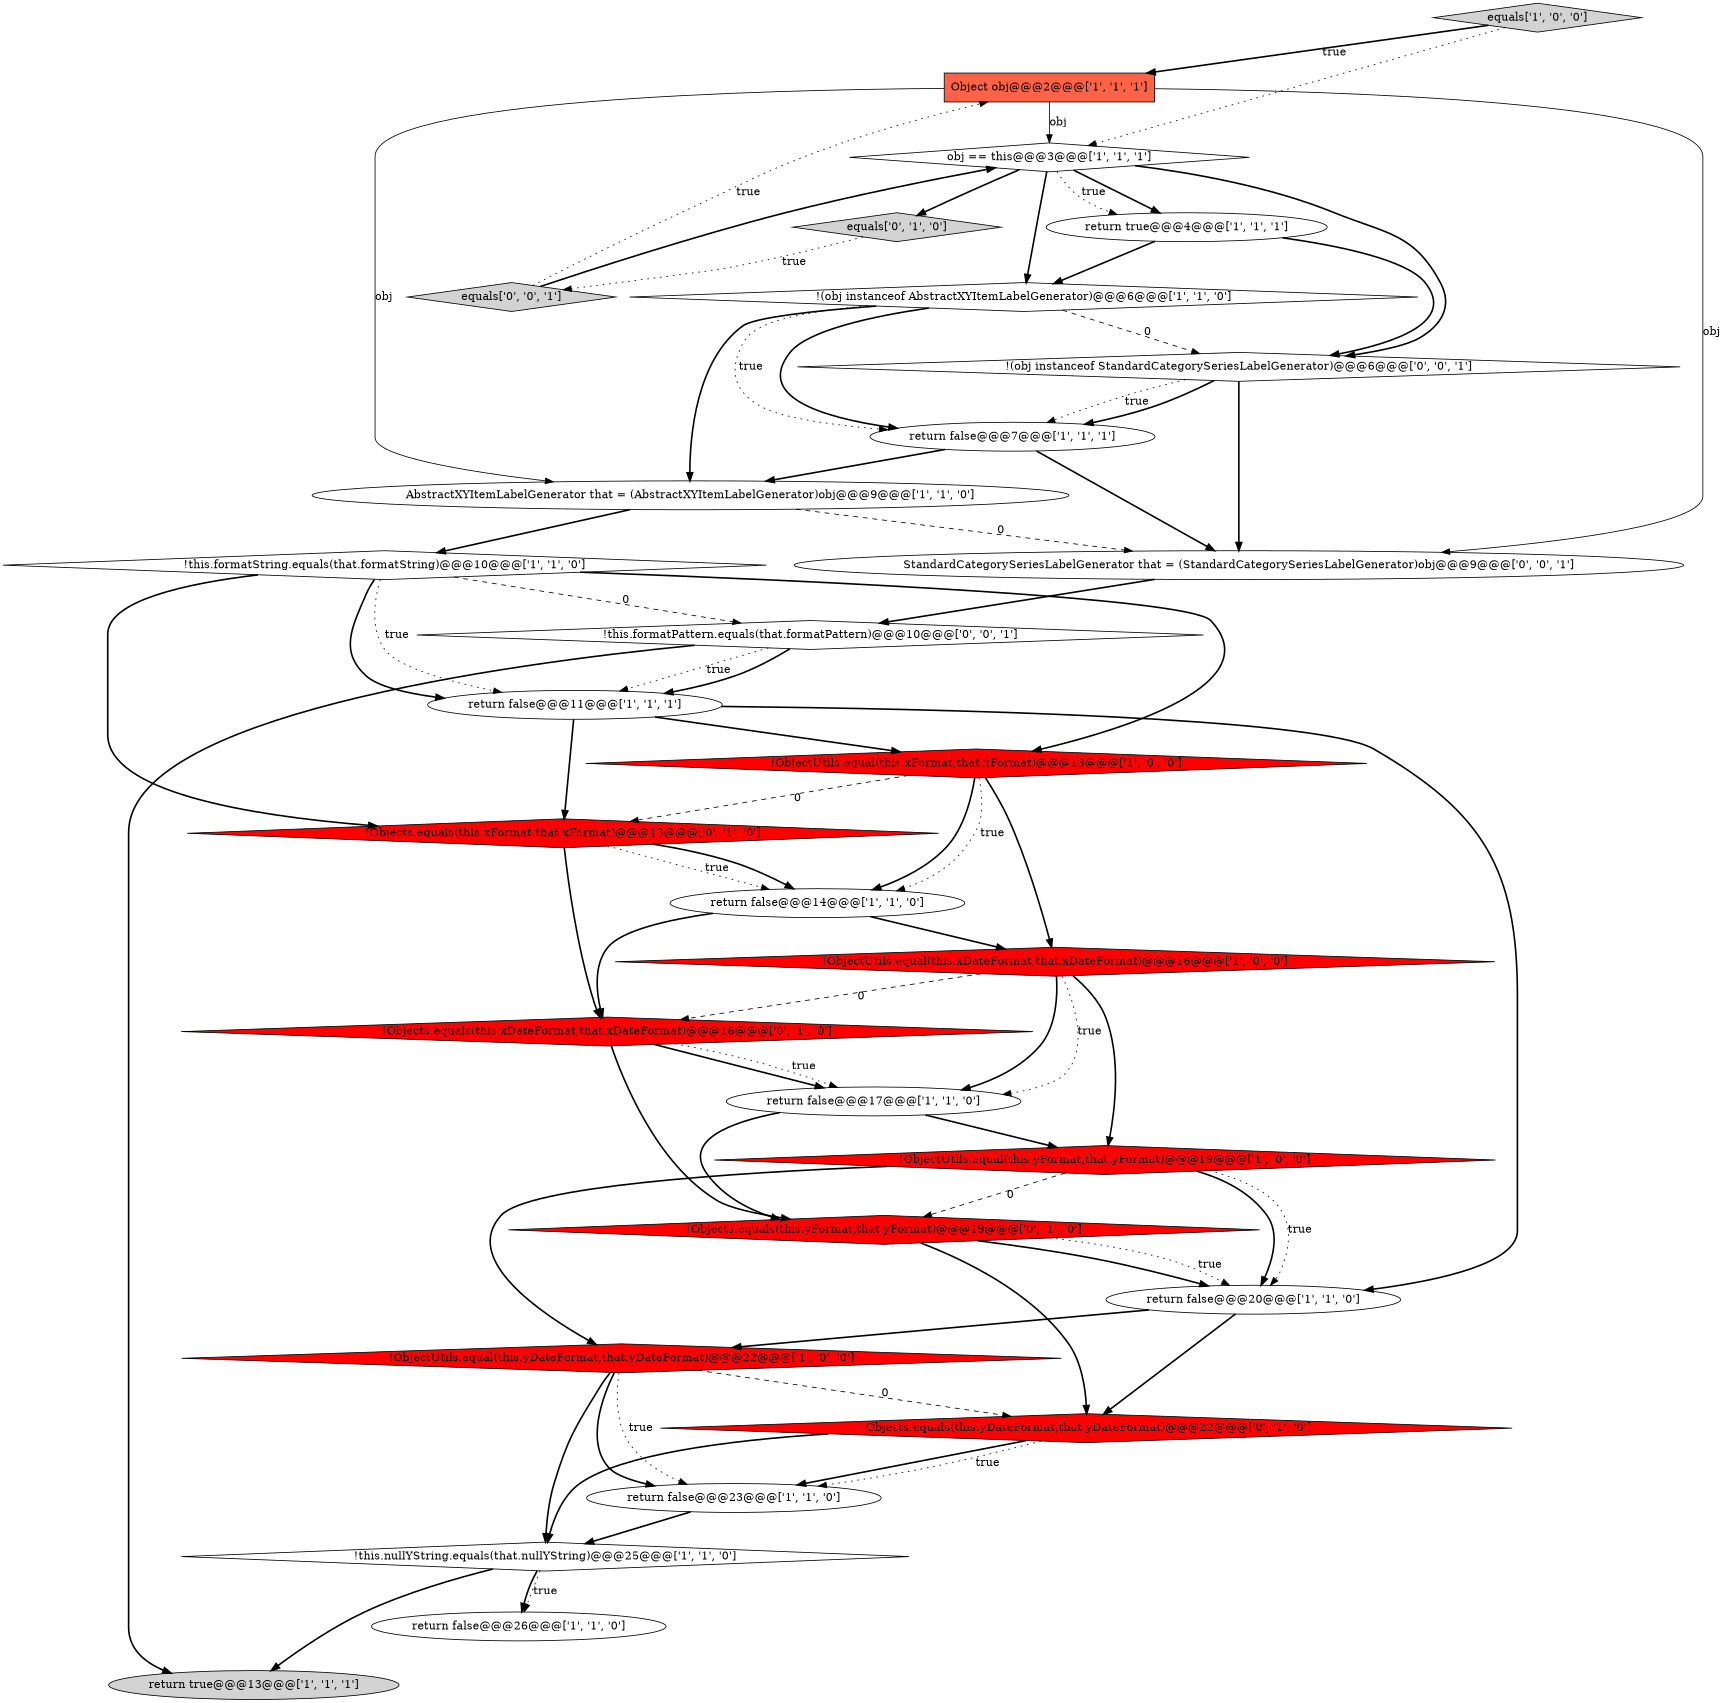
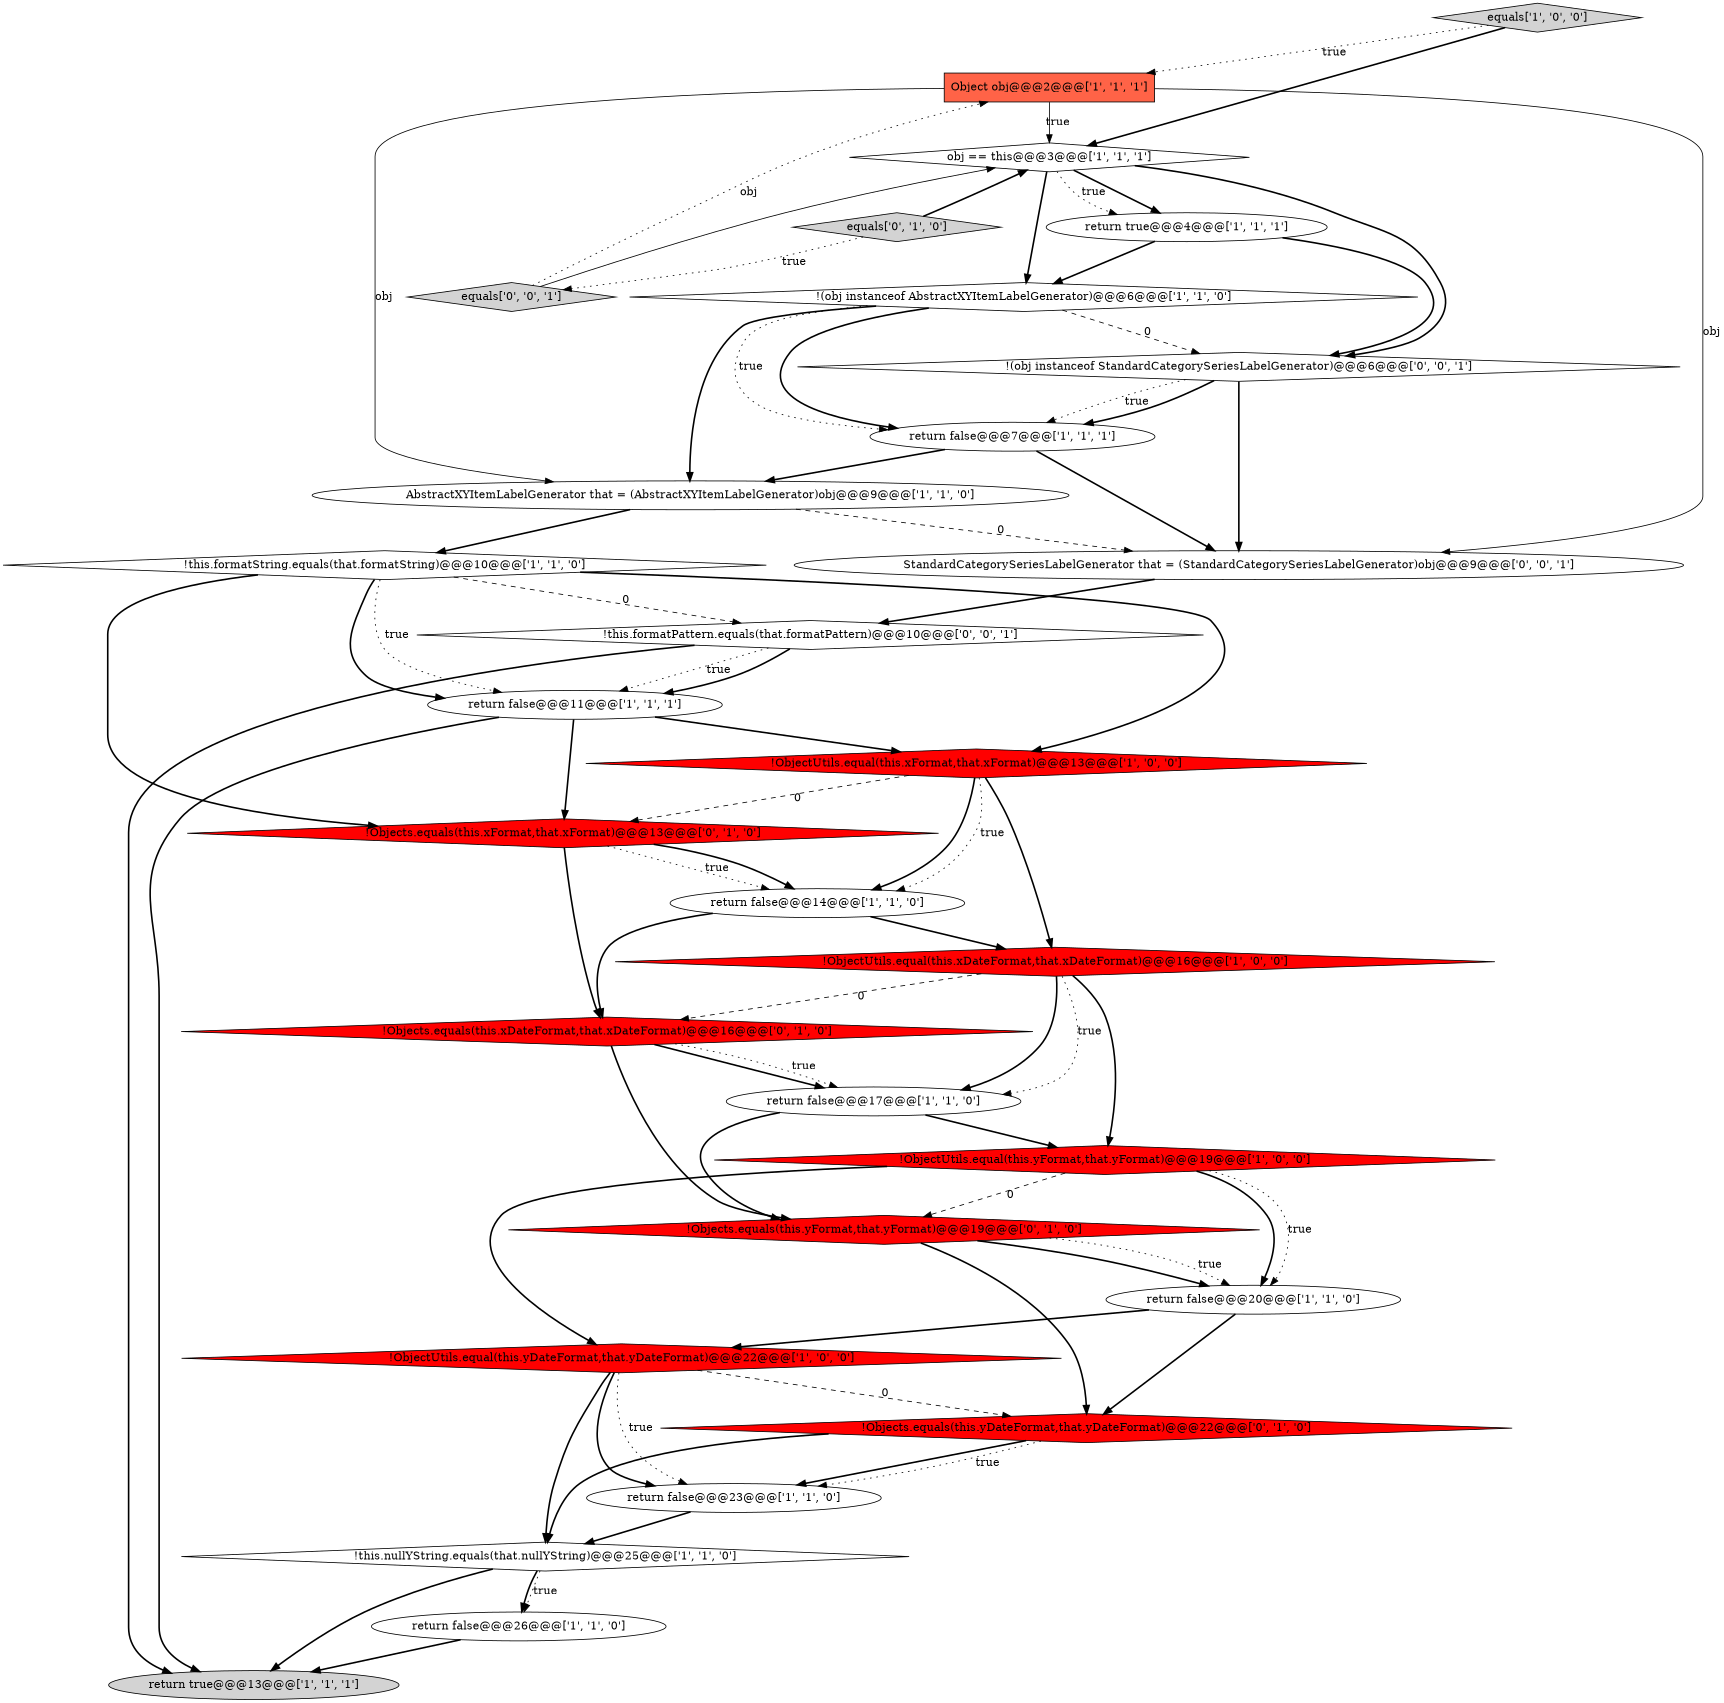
edge "equals['1', '0', '0']" -> "Object obj@@@2@@@['1', '1', '1']": style bold -> dotted
edge "equals['1', '0', '0']" -> "obj == this@@@3@@@['1', '1', '1']": style dotted -> bold
edge "Object obj@@@2@@@['1', '1', '1']" -> "obj == this@@@3@@@['1', '1', '1']": label "obj" -> "true"
edge "obj == this@@@3@@@['1', '1', '1']" -> "equals['0', '1', '0']": reversed
edge "equals['0', '0', '1']" -> "Object obj@@@2@@@['1', '1', '1']": label "true" -> "obj"
edge "equals['0', '0', '1']" -> "obj == this@@@3@@@['1', '1', '1']": style bold -> solid
edge "return false@@@11@@@['1', '1', '1']" -> "return false@@@20@@@['1', '1', '0']": now "return false@@@11@@@['1', '1', '1']" -> "return true@@@13@@@['1', '1', '1']"
edge "return false@@@26@@@['1', '1', '0']" -> "return true@@@13@@@['1', '1', '1']": added
